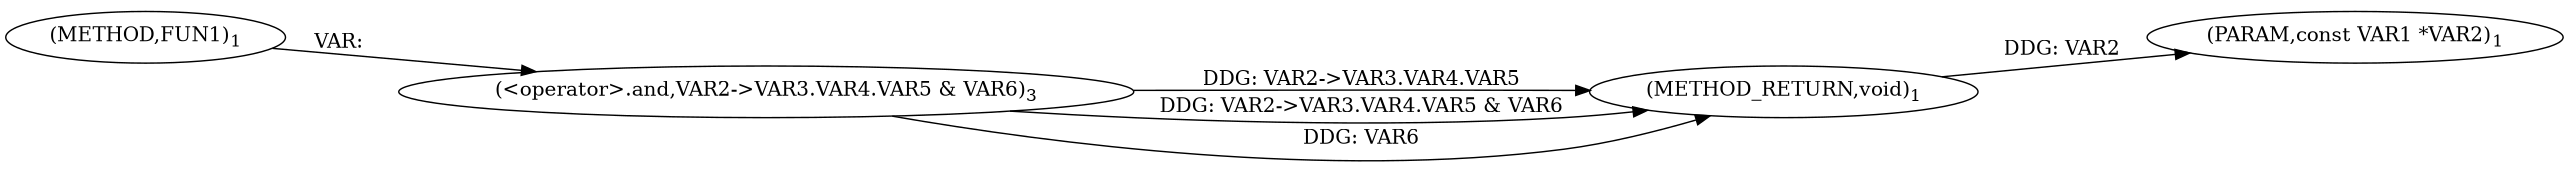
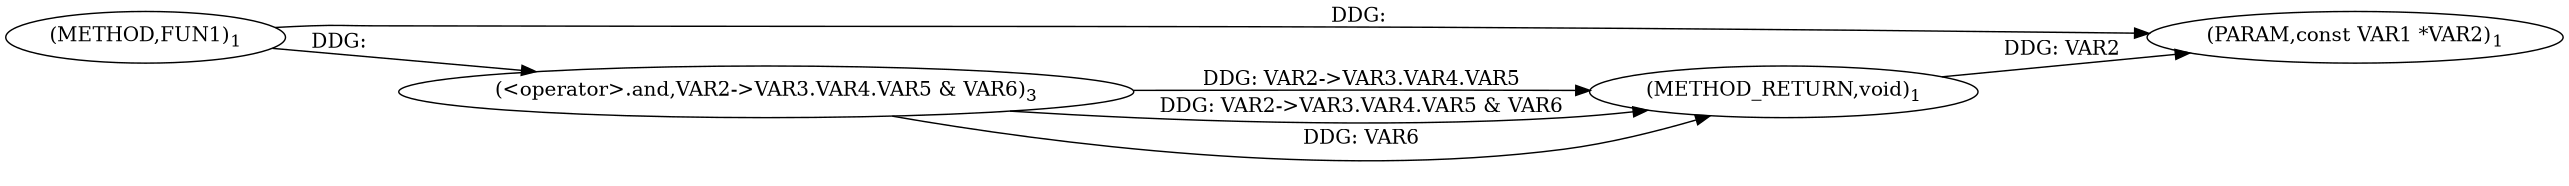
edge "(METHOD,FUN1)" -> "(PARAM,const VAR1 *VAR2)": added, label "DDG:"
edge "(METHOD,FUN1)" -> "(<operator>.and,VAR2->VAR3.VAR4.VAR5 & VAR6)": label "VAR: " -> "DDG: "
